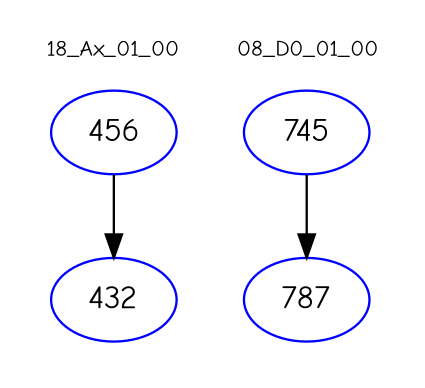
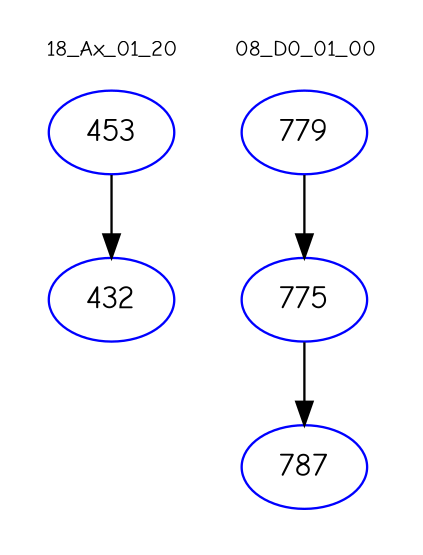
cluster "18_Ax_01_00": label "18_Ax_01_00" -> "18_Ax_01_20"
node "456": label "456" -> "453"
node "779": added
node "745": label "745" -> "775"
